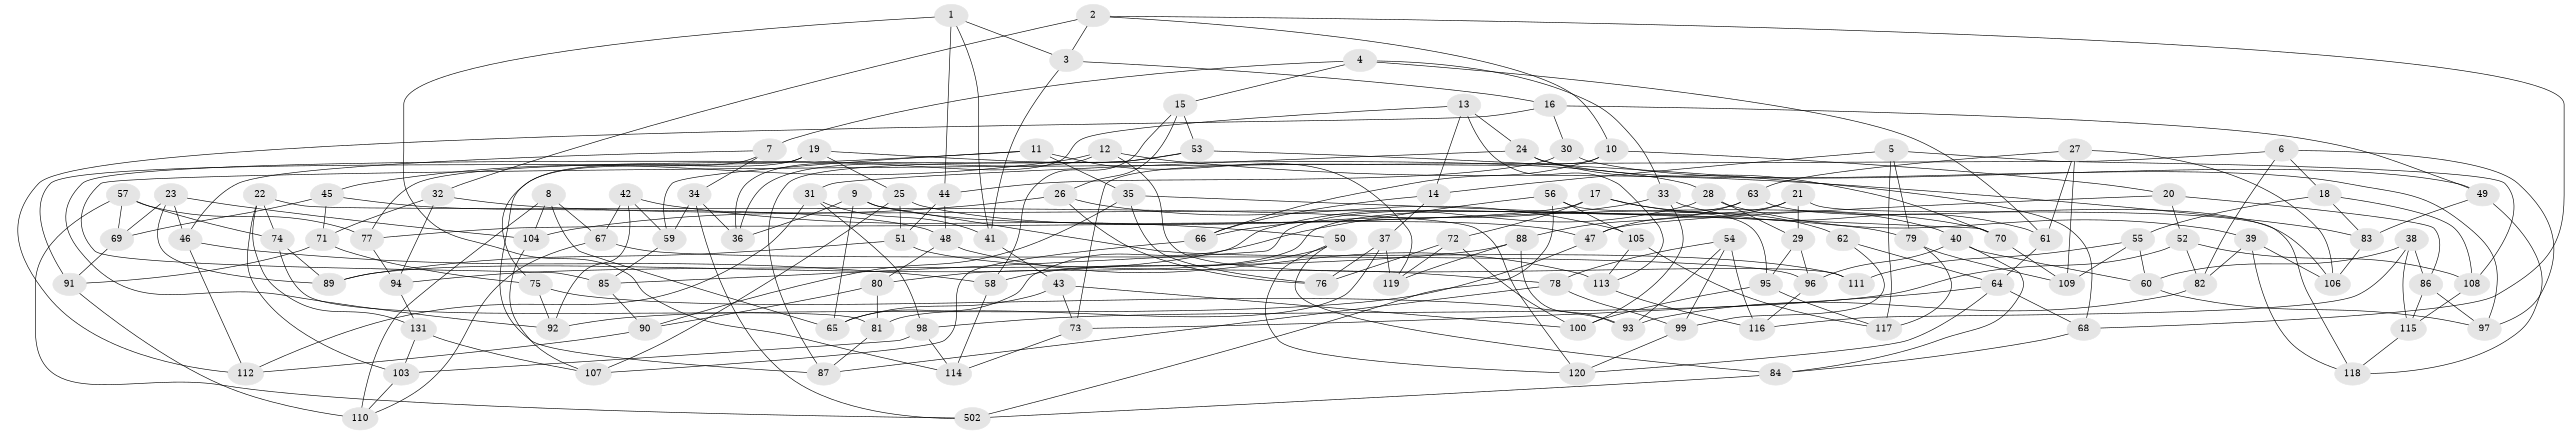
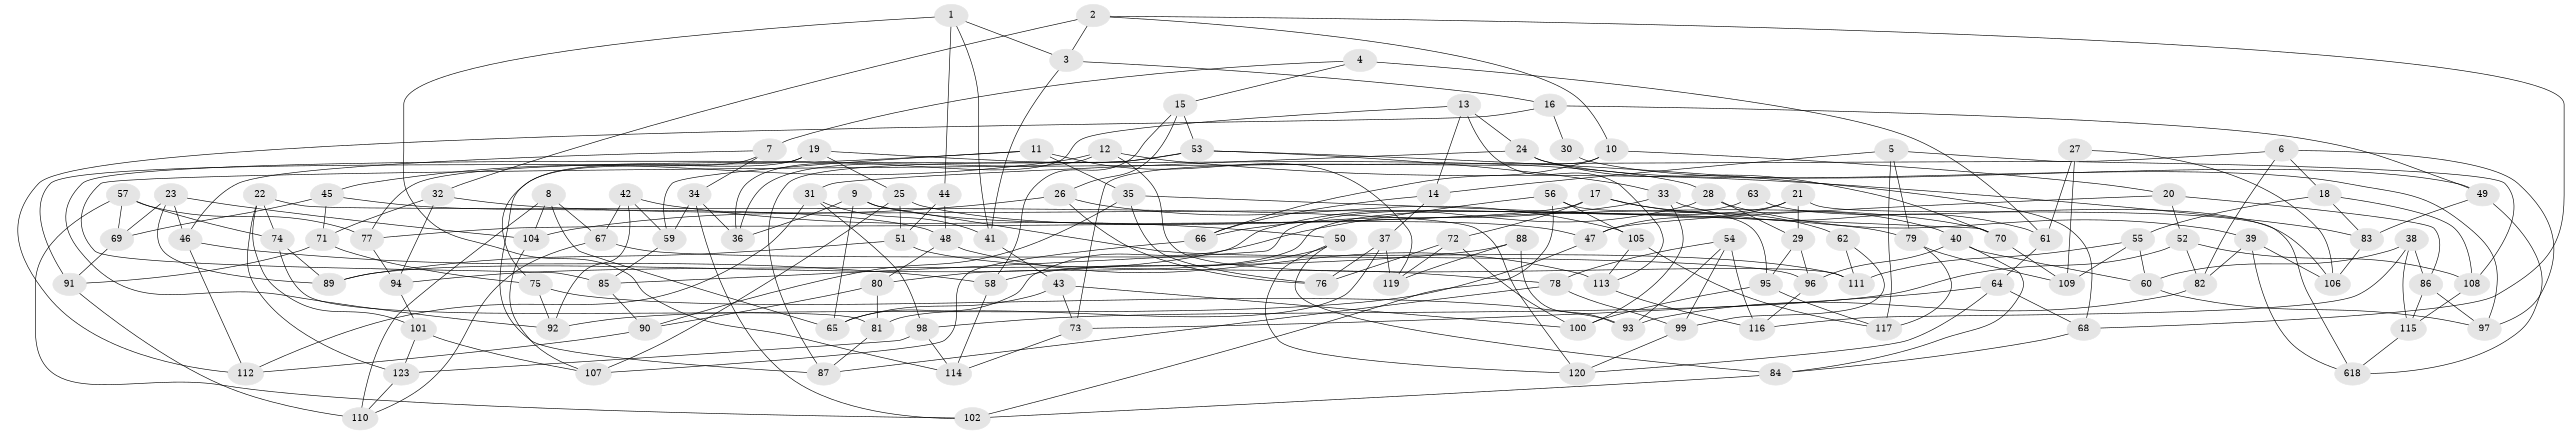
edge "4" -- "33": now "53" -- "33"
edge "27" -- "63": removed
edge "30" -- "44": removed
edge "63" -- "88": removed
edge "62" -- "64": now "62" -- "111"
node "131": label "131" -> "101"
node "103": label "103" -> "123"
node "118": label "118" -> "618"
node "502": label "502" -> "102"
